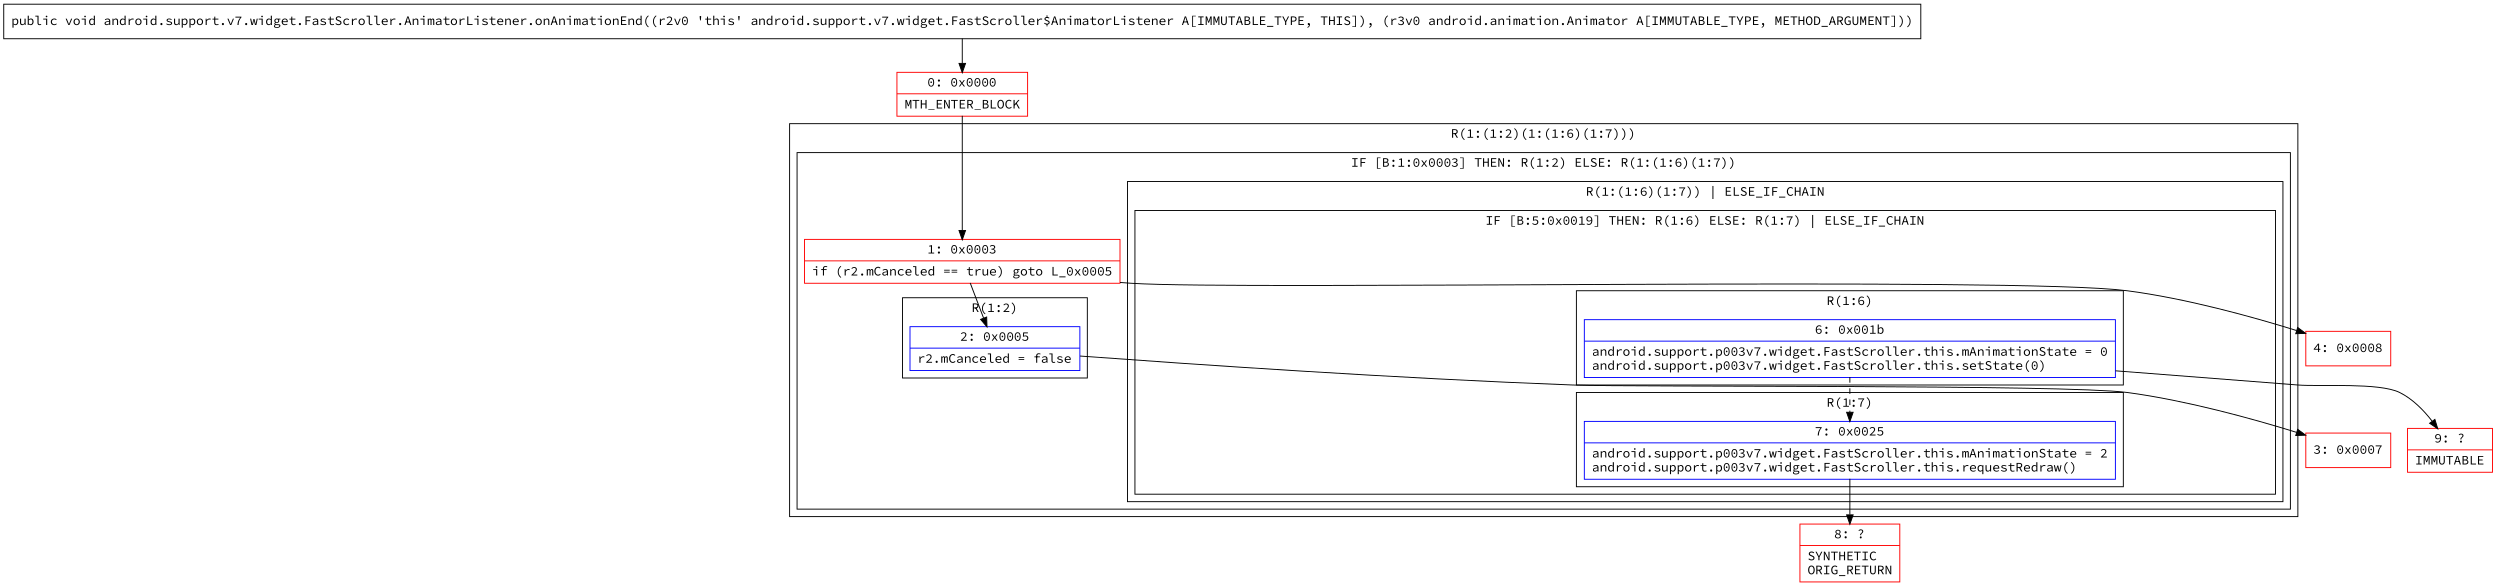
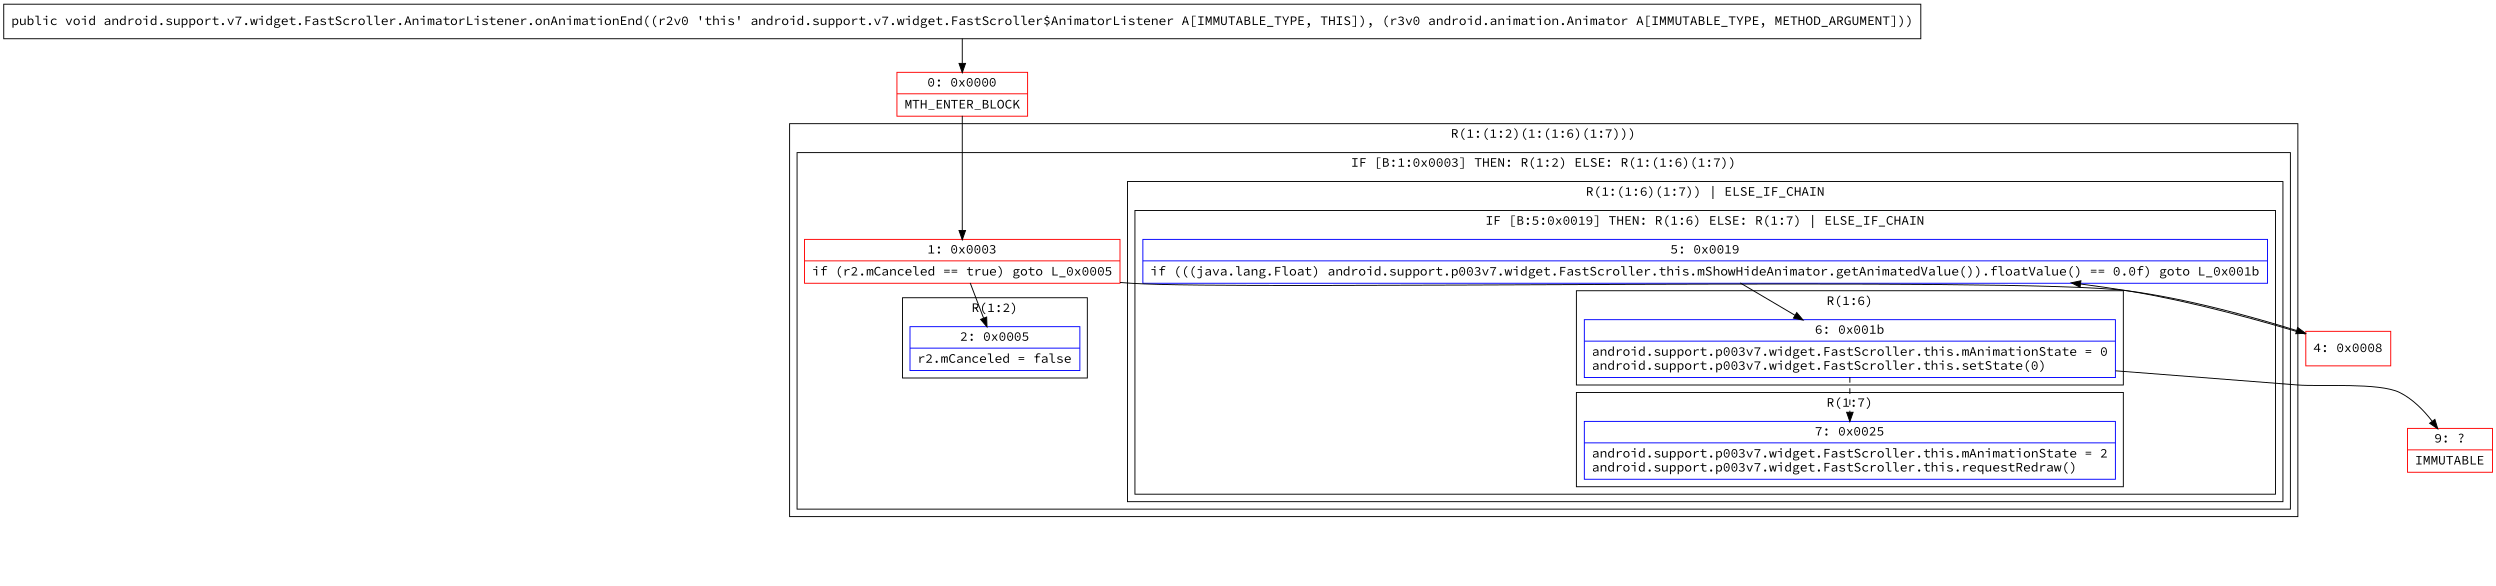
node "5: 0x0019": added
node "3: 0x0007": removed
node "8: ?": removed
